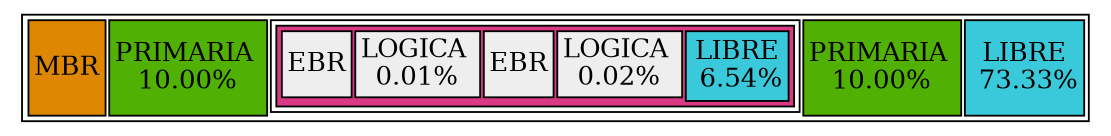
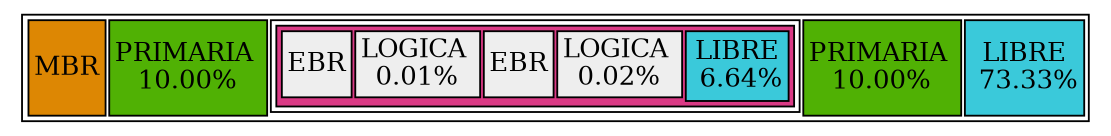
node "MBR": text "6.54%" -> "6.64%"
